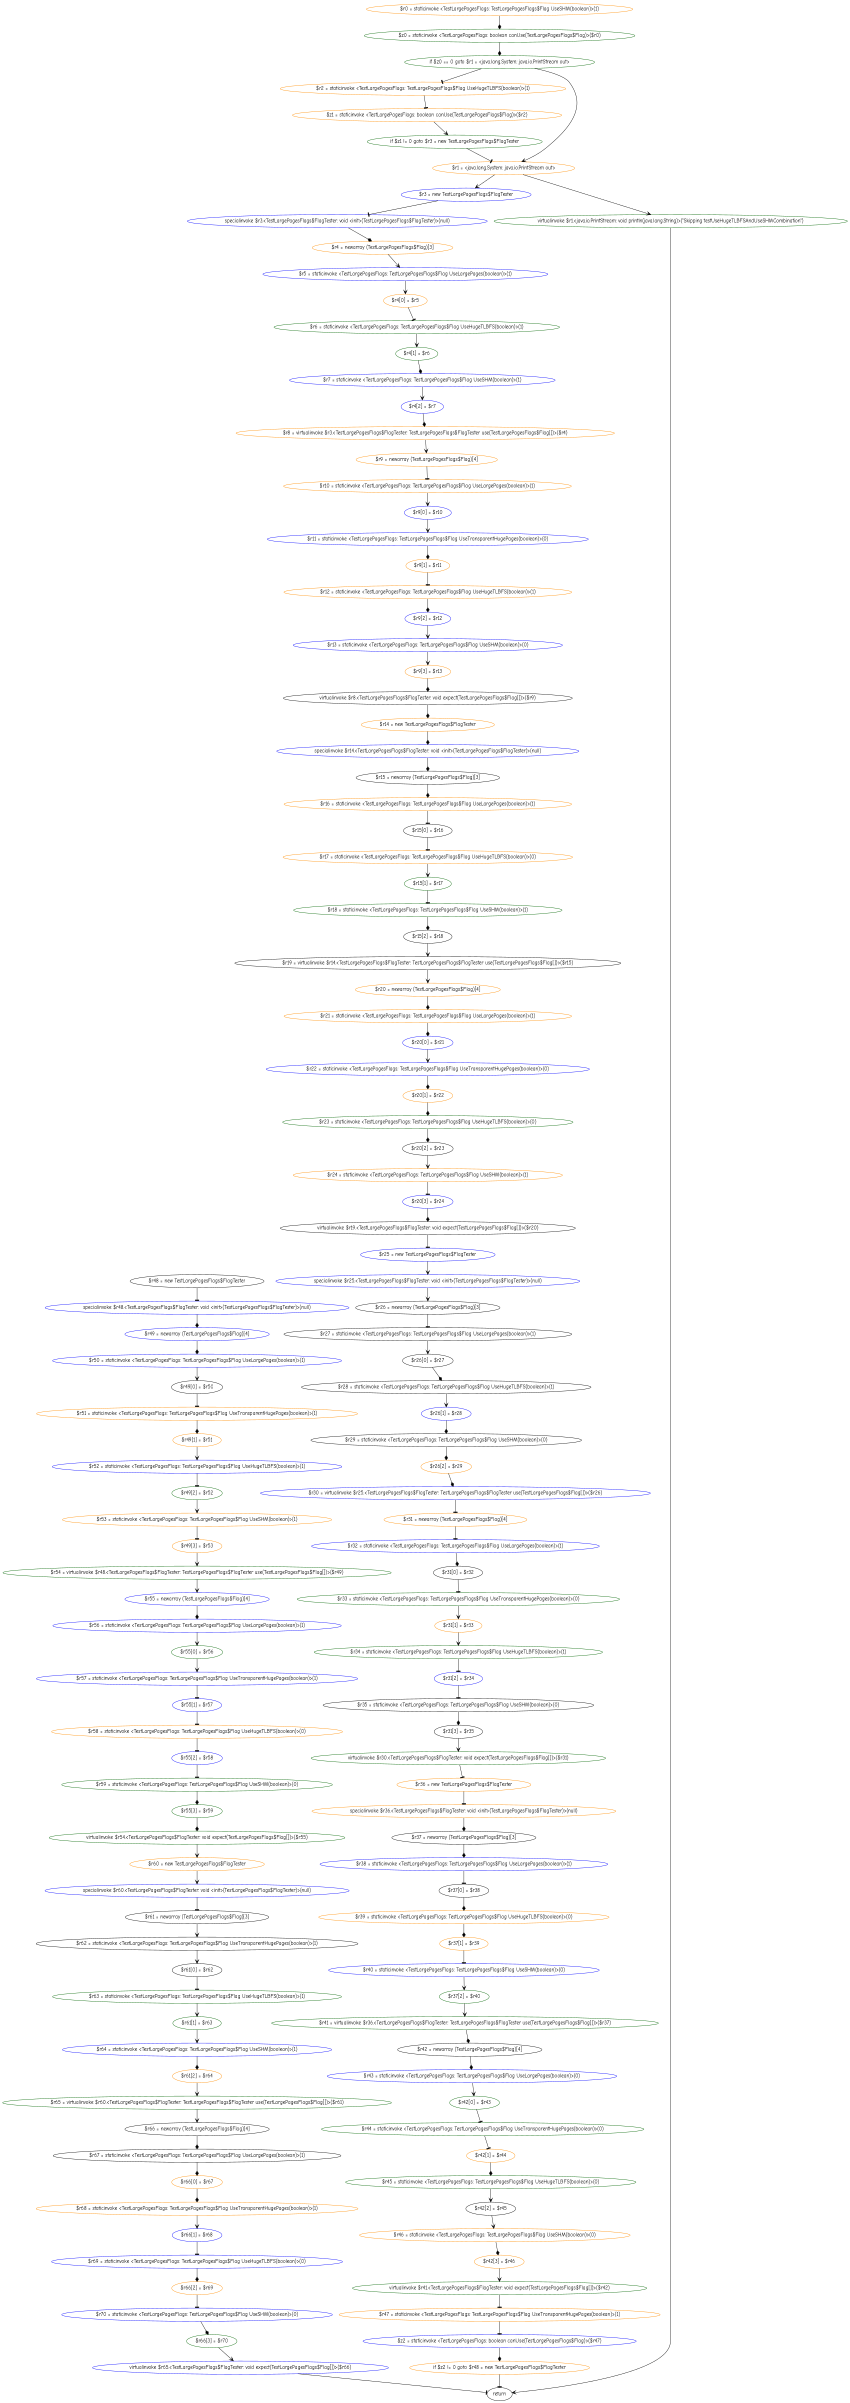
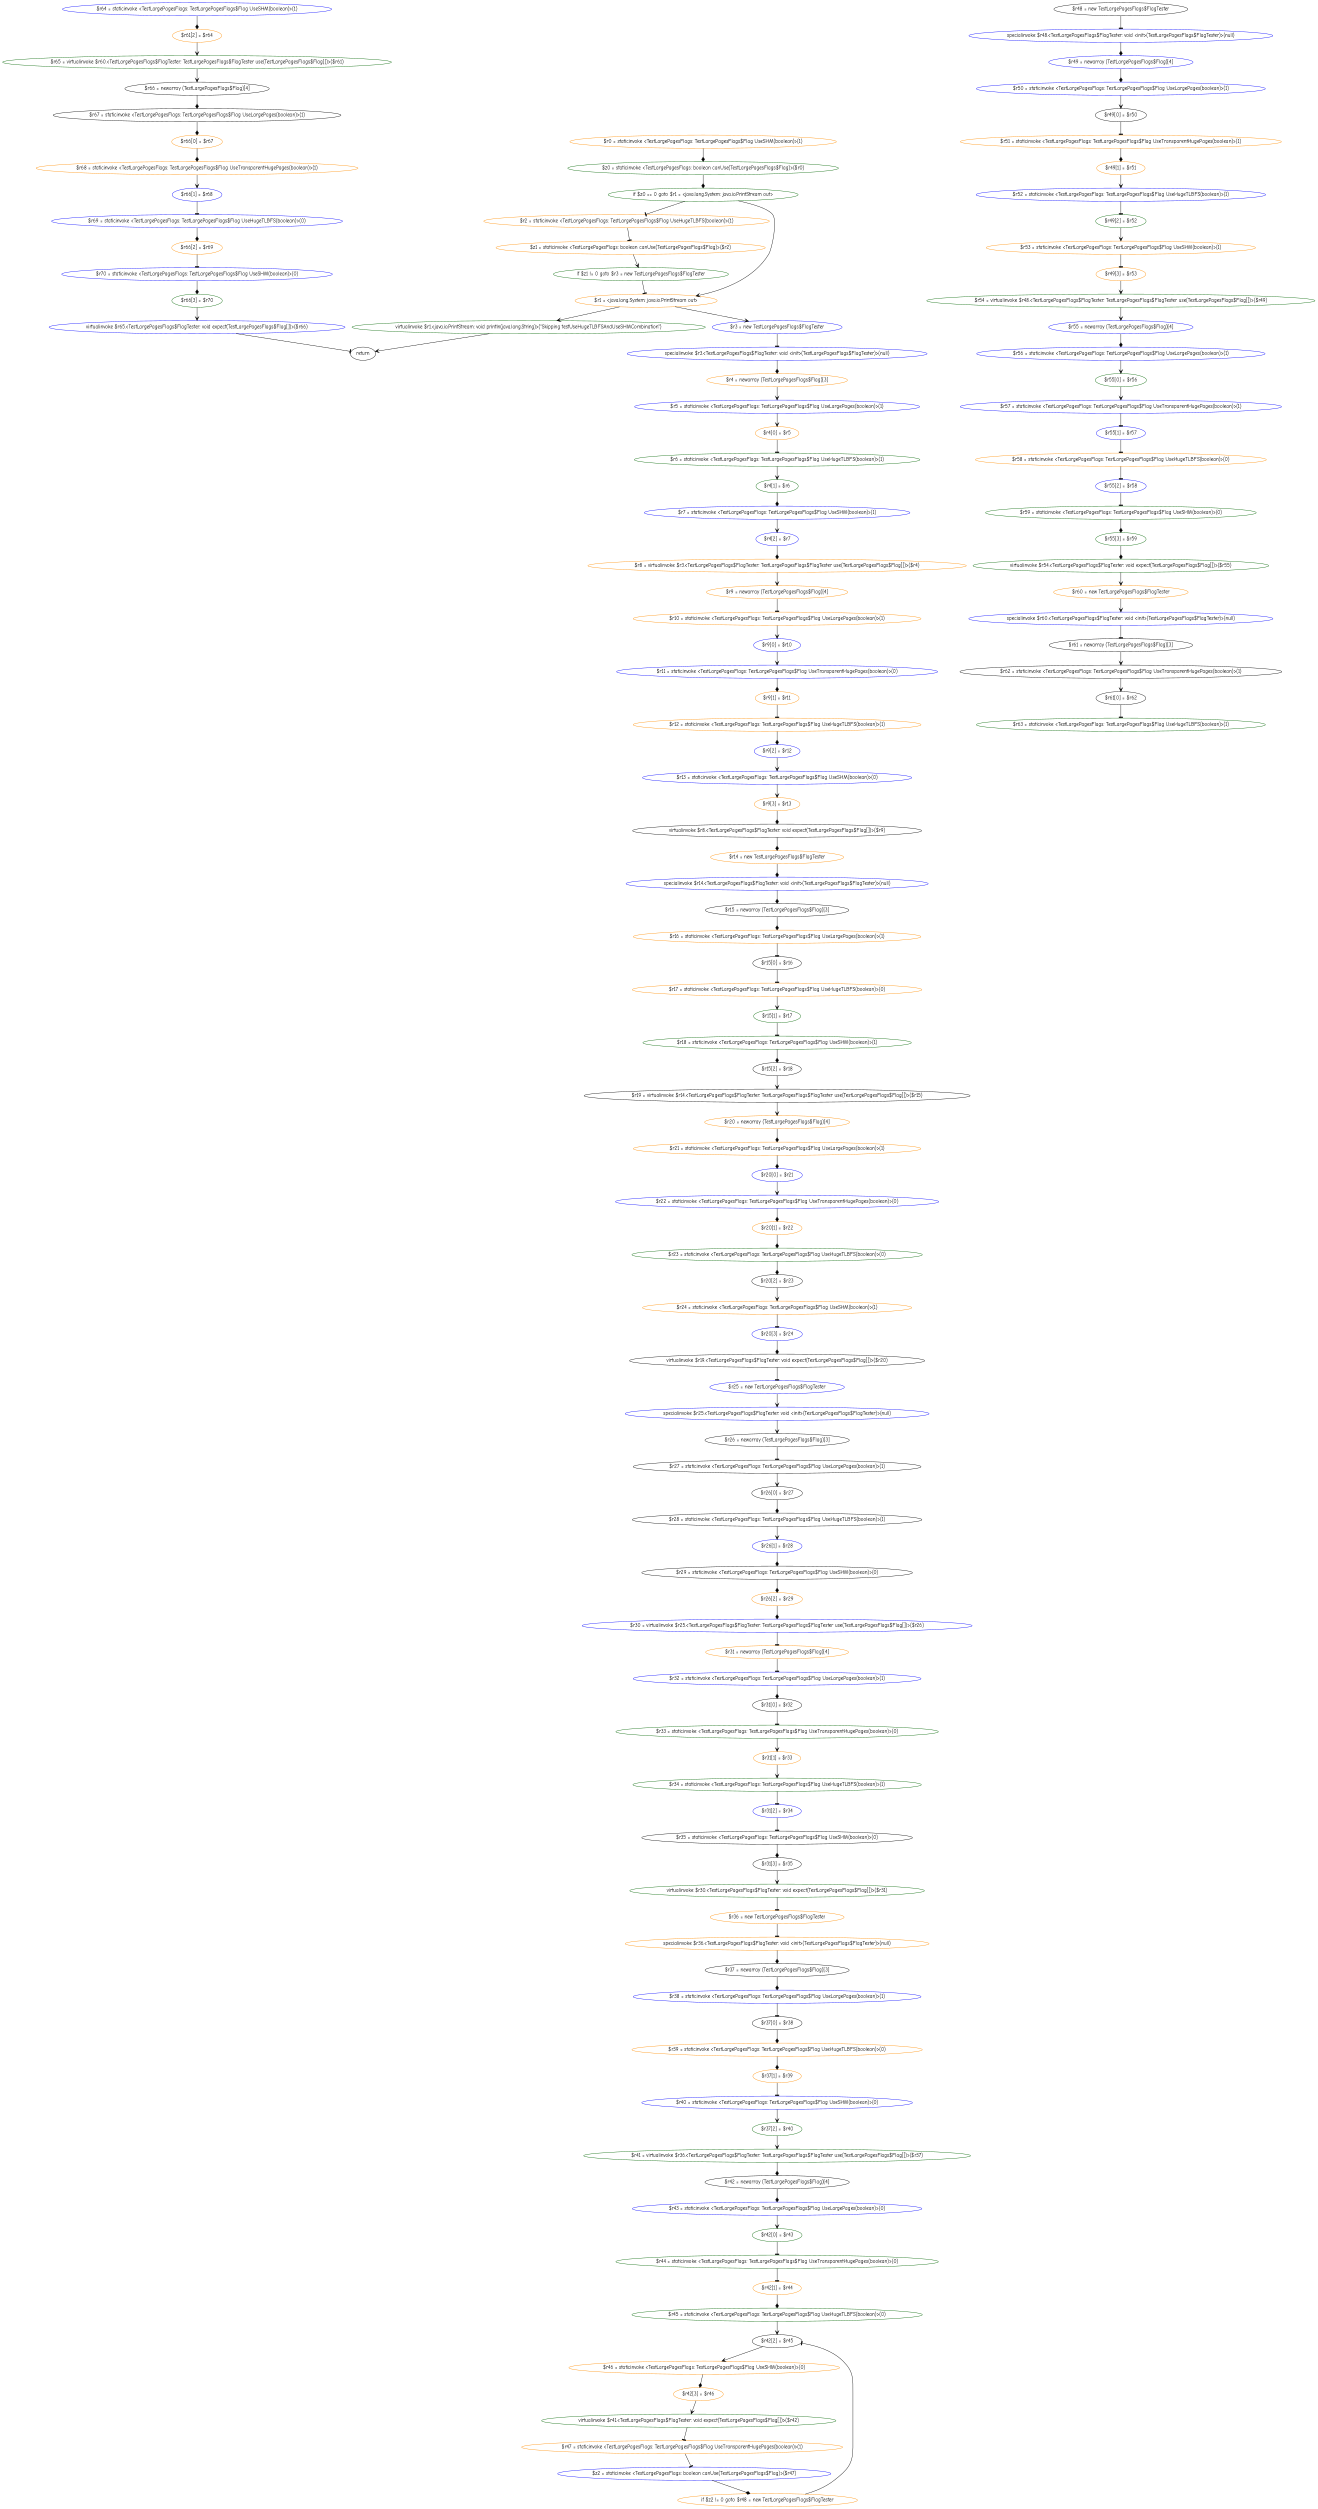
node "$r61[1] = $r63": removed
edge "if $z2 != 0 goto $r48 = new TestLargePagesFlags$FlagTester" -> "return": now "if $z2 != 0 goto $r48 = new TestLargePagesFlags$FlagTester" -> "$r42[2] = $r45"
